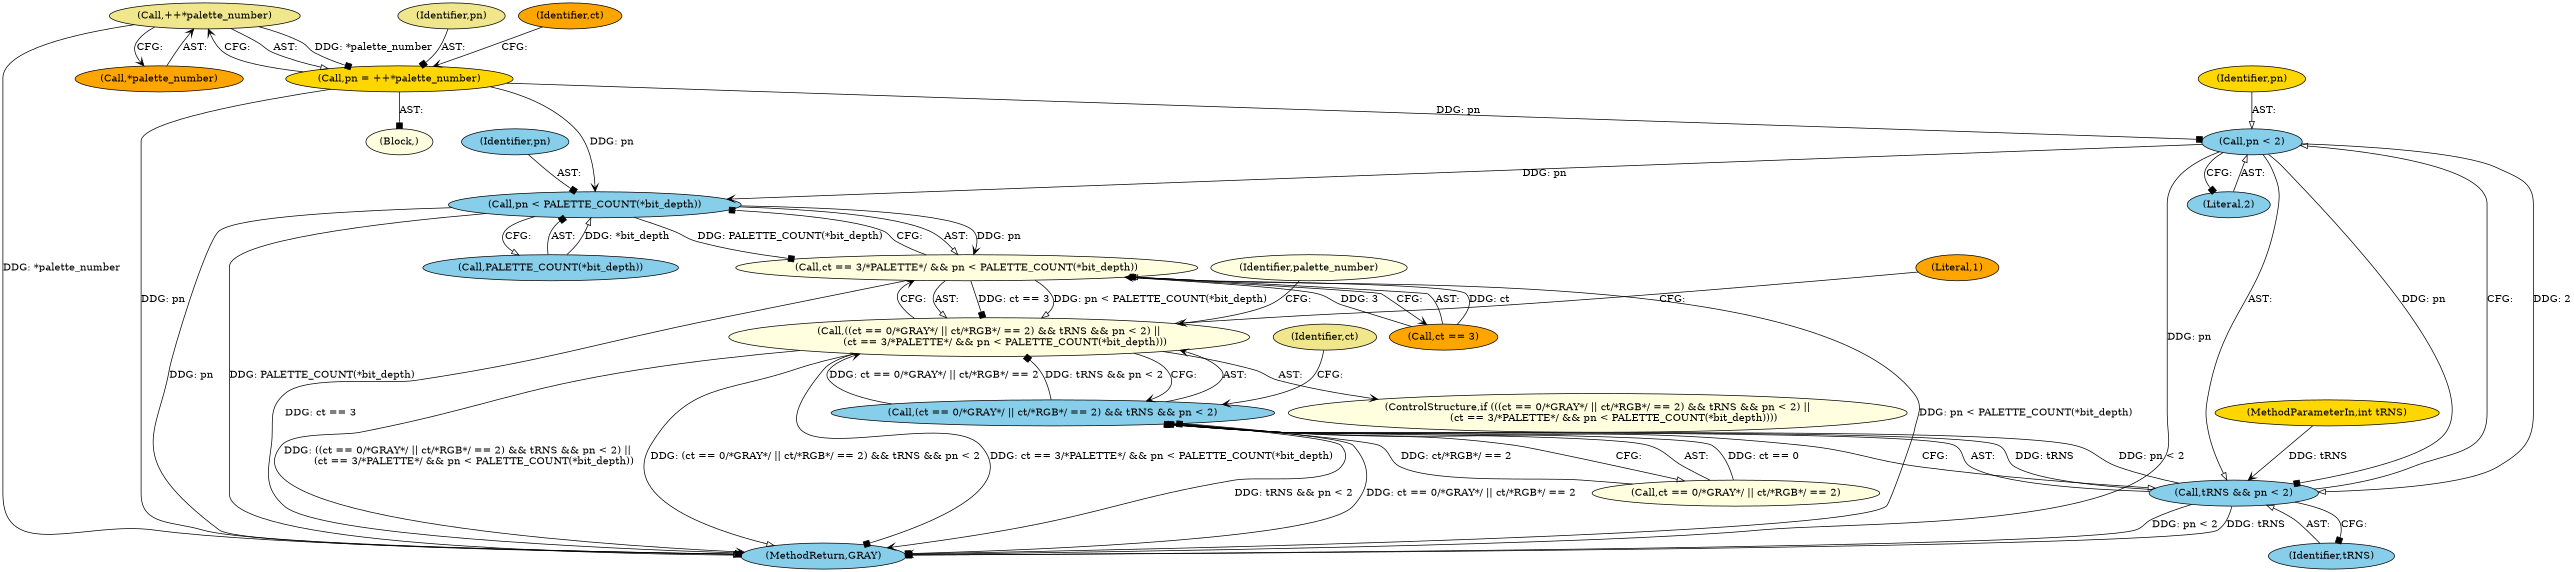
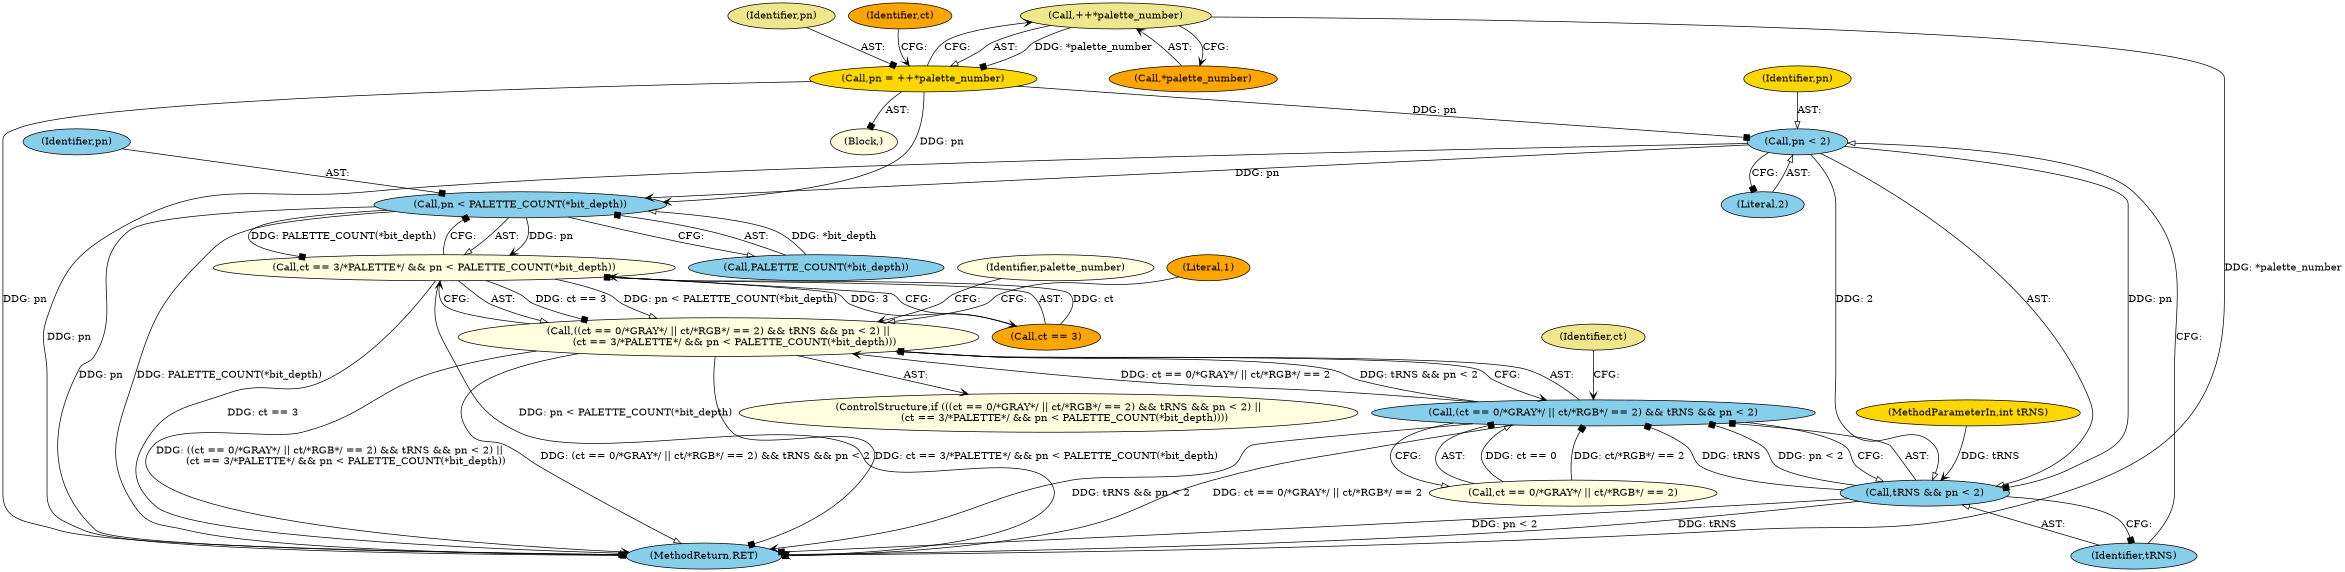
edge "(Call,tRNS && pn < 2)" -> "(Call,pn < 2)": now "(Identifier,tRNS)" -> "(Call,pn < 2)"
node "(MethodReturn,GRAY)": label "(MethodReturn,GRAY)" -> "(MethodReturn,RET)"
